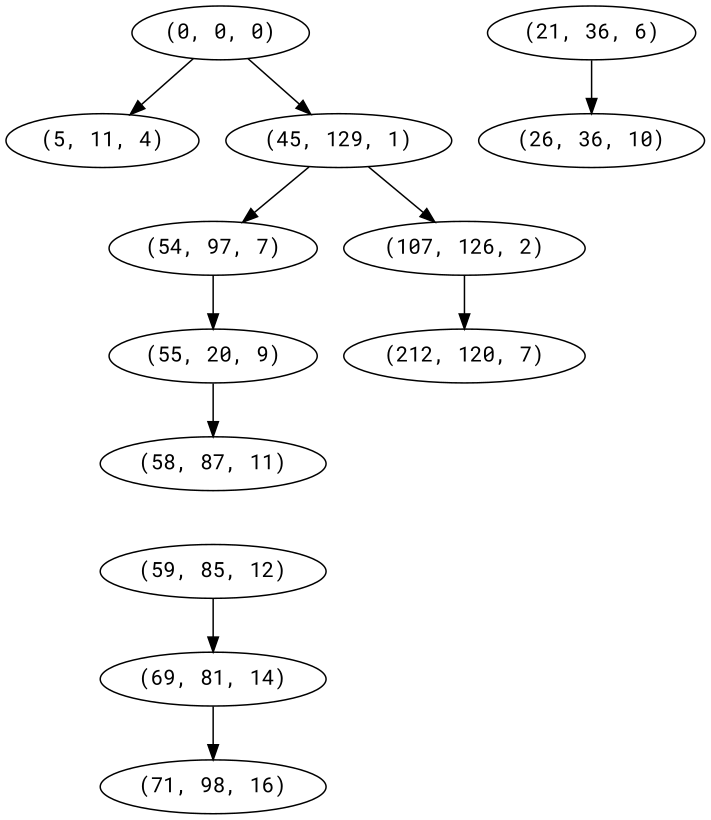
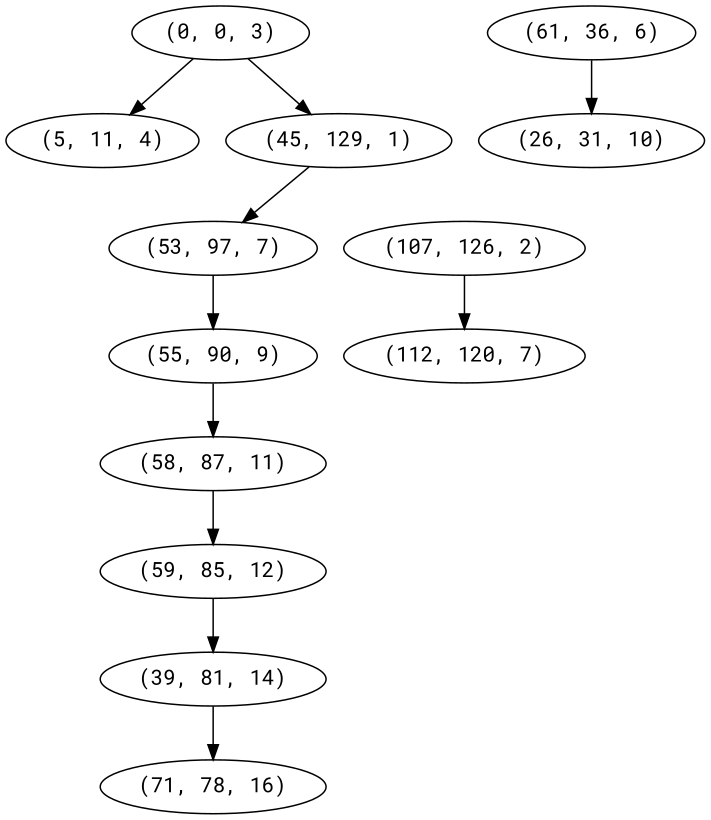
node "(0, 0, 0)": label "(0, 0, 0)" -> "(0, 0, 3)"
node "(21, 36, 6)": label "(21, 36, 6)" -> "(61, 36, 6)"
node "(26, 36, 10)": label "(26, 36, 10)" -> "(26, 31, 10)"
edge "(45, 129, 1)" -> "(107, 126, 2)": removed
node "(54, 97, 7)": label "(54, 97, 7)" -> "(53, 97, 7)"
node "(55, 20, 9)": label "(55, 20, 9)" -> "(55, 90, 9)"
node "(212, 120, 7)": label "(212, 120, 7)" -> "(112, 120, 7)"
edge "(58, 87, 11)" -> "(59, 85, 12)": added
node "(69, 81, 14)": label "(69, 81, 14)" -> "(39, 81, 14)"
node "(71, 98, 16)": label "(71, 98, 16)" -> "(71, 78, 16)"
